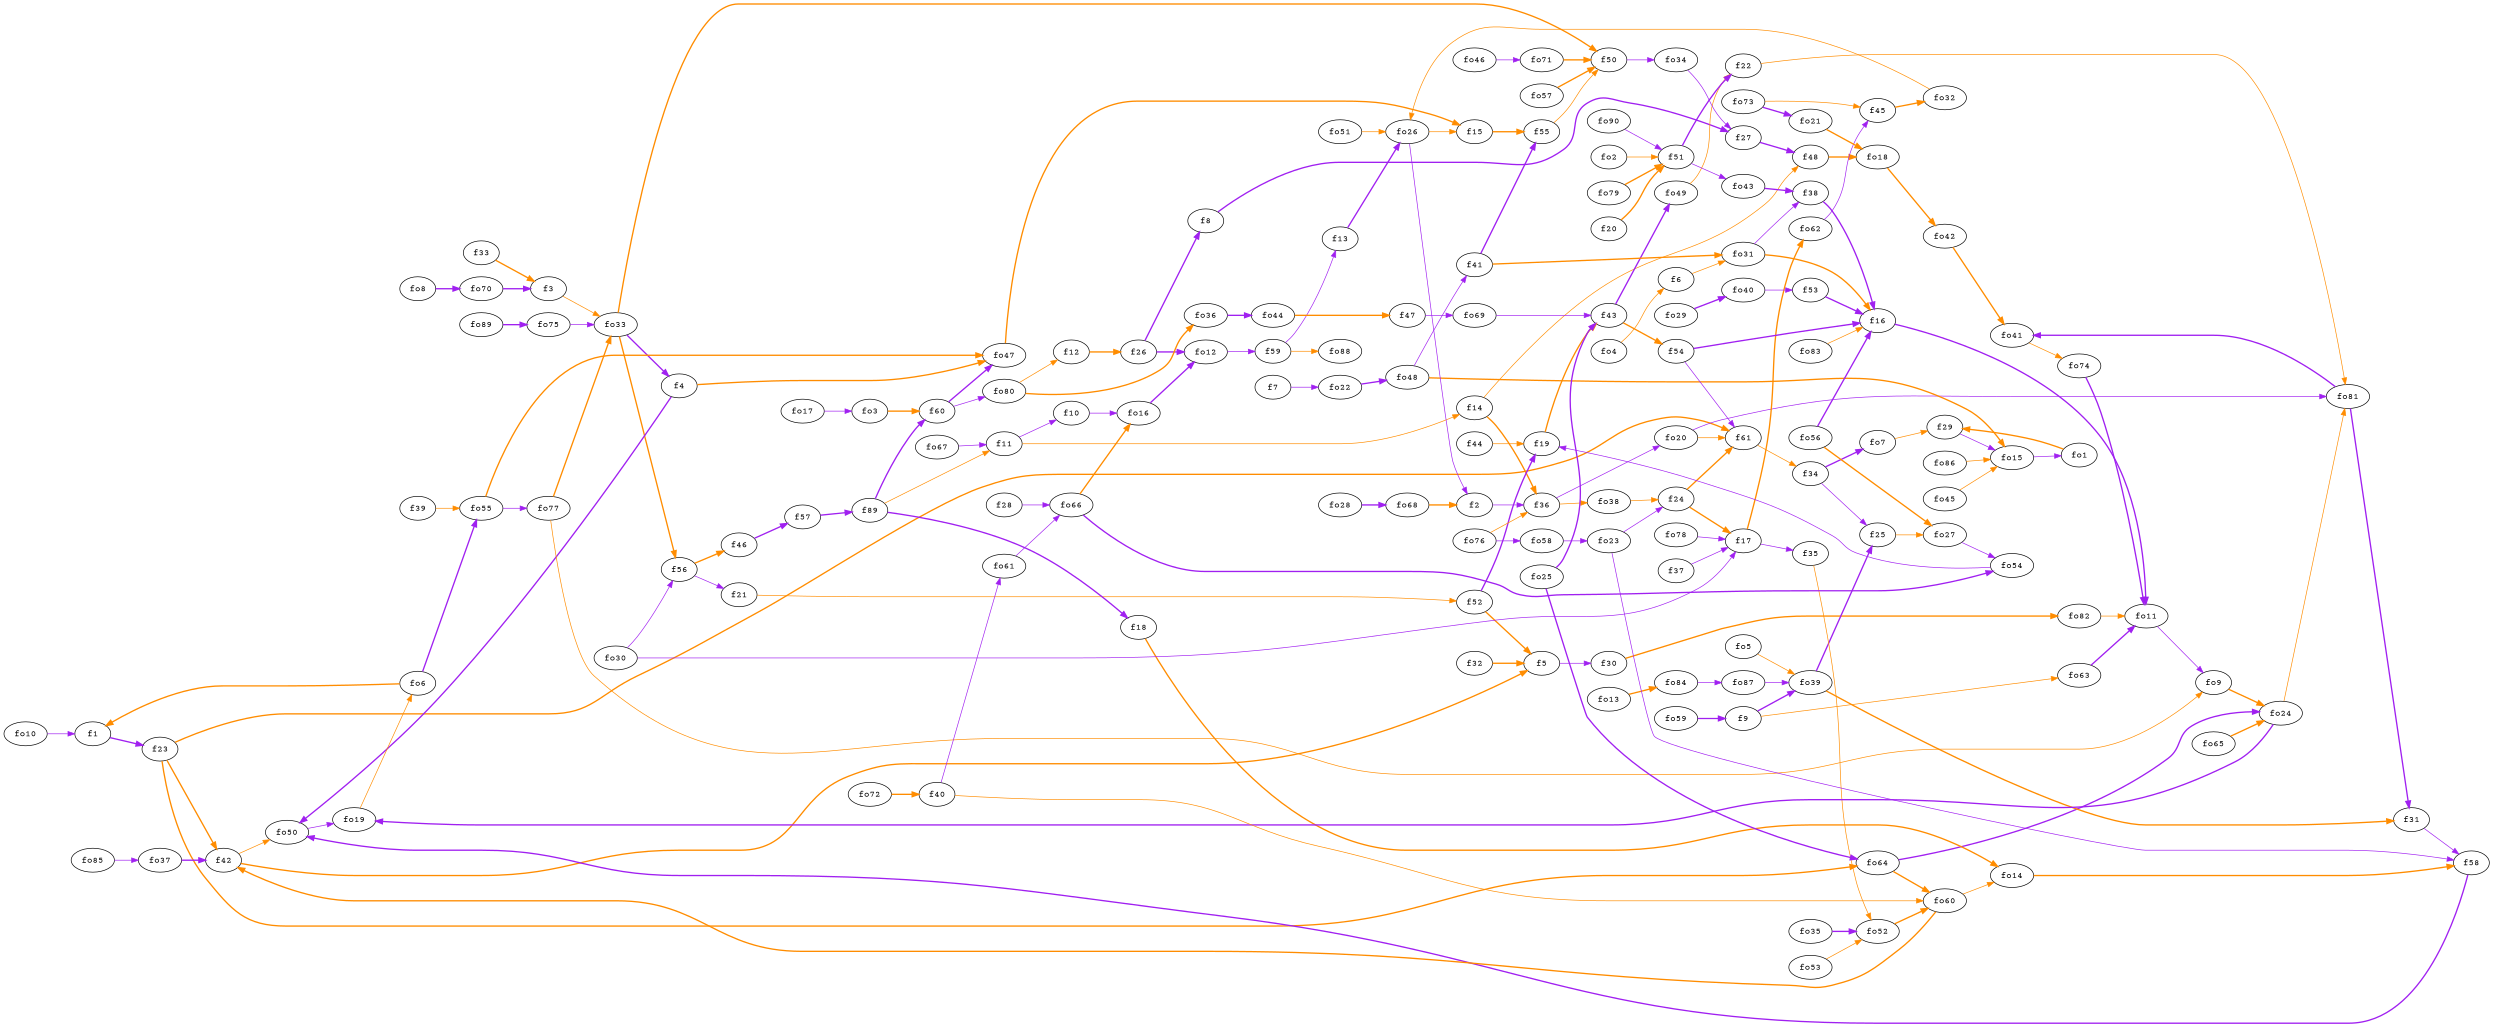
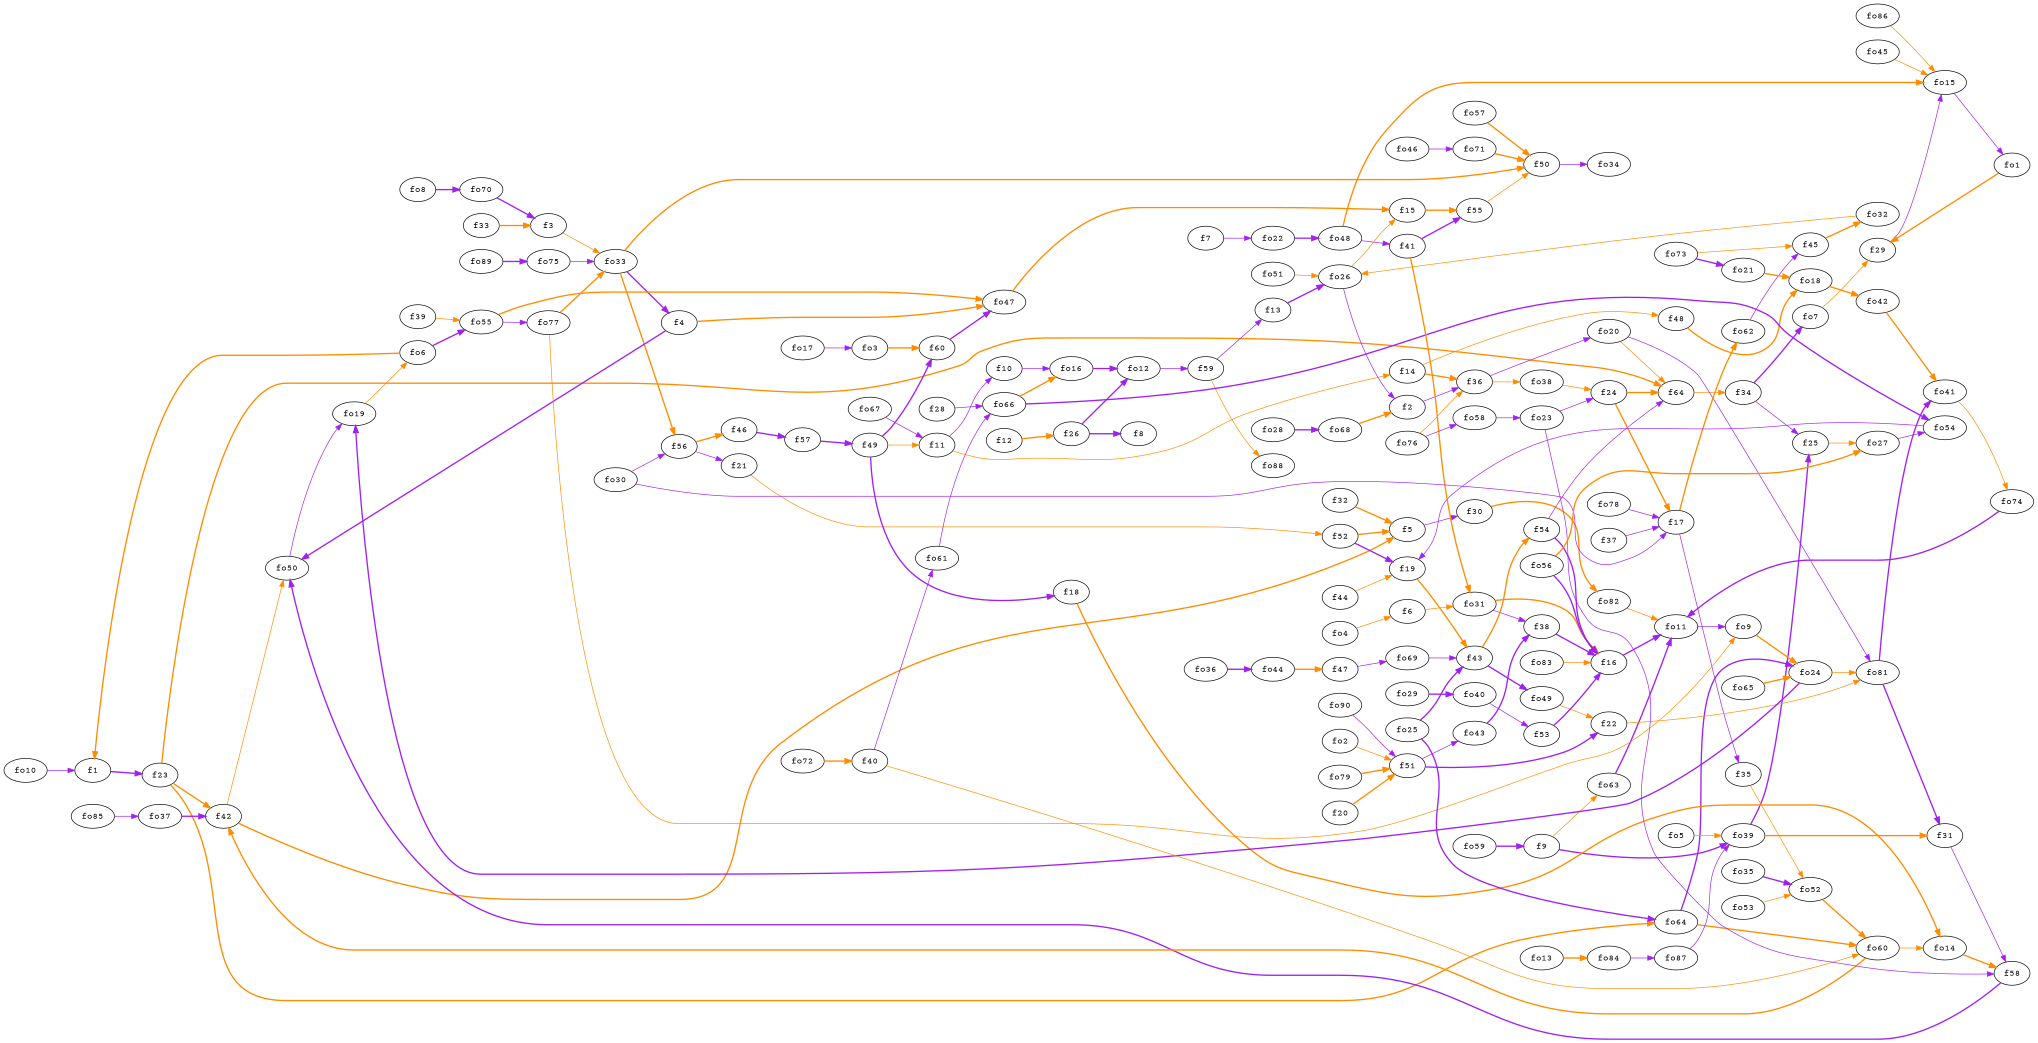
node "f27": removed
node "fo80": removed
node "f61": label "f61" -> "f64"
node "f89": label "f89" -> "f49"
